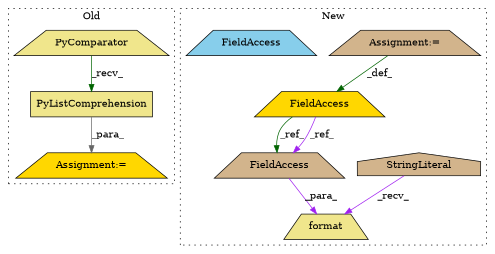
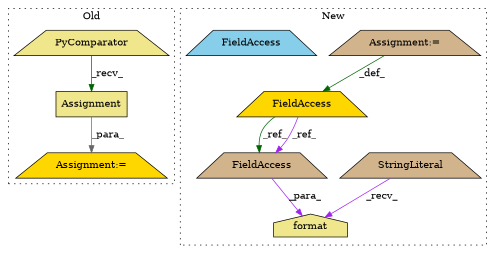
node "PyListComprehension": label "PyListComprehension" -> "Assignment"
node "StringLiteral": shape house -> trapezium
node "format": shape trapezium -> house
